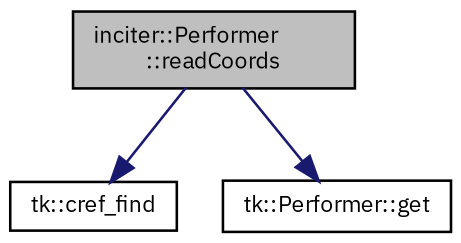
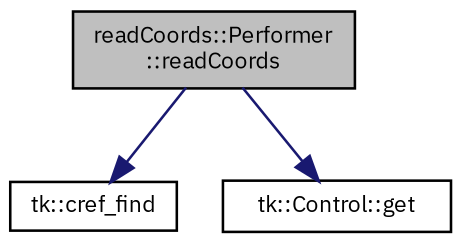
node "inciter::Performer ::readCoords": label "inciter::Performer ::readCoords" -> "readCoords::Performer ::readCoords"
node "tk::Performer::get": label "tk::Performer::get" -> "tk::Control::get"
